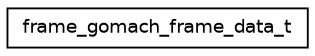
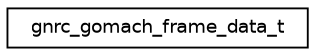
node "frame_gomach_frame_data_t": label "frame_gomach_frame_data_t" -> "gnrc_gomach_frame_data_t"
